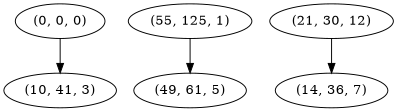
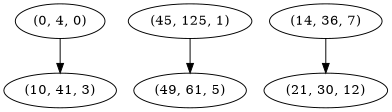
node "(0, 0, 0)": label "(0, 0, 0)" -> "(0, 4, 0)"
node "(55, 125, 1)": label "(55, 125, 1)" -> "(45, 125, 1)"
edge "(21, 30, 12)" -> "(14, 36, 7)": reversed
